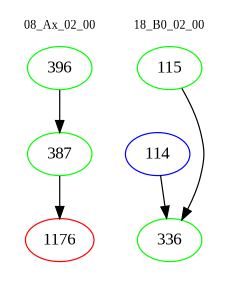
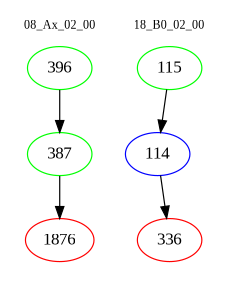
edge "115" -> "336": now "115" -> "114"
node "1176": label "1176" -> "1876"
node "336": color green -> red
